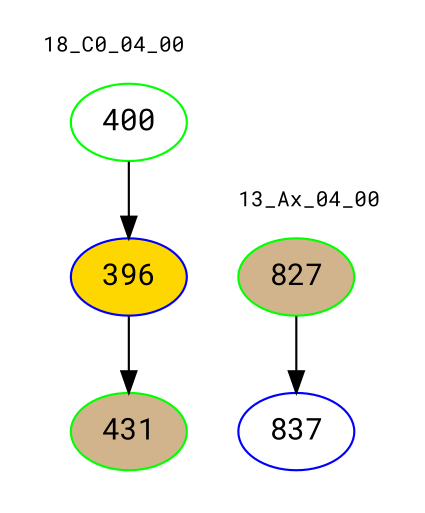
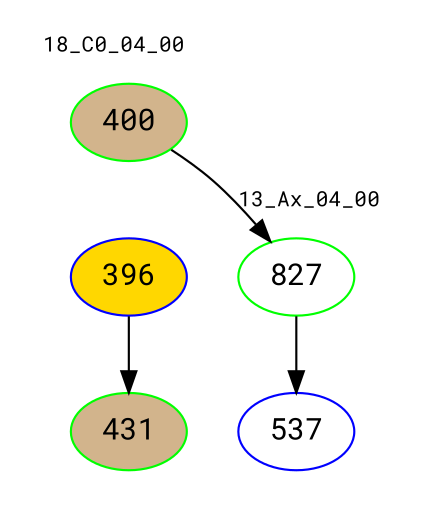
node "400": fillcolor white -> tan
edge "400" -> "396": now "400" -> "827"
node "827": fillcolor tan -> white
node "837": label "837" -> "537"
